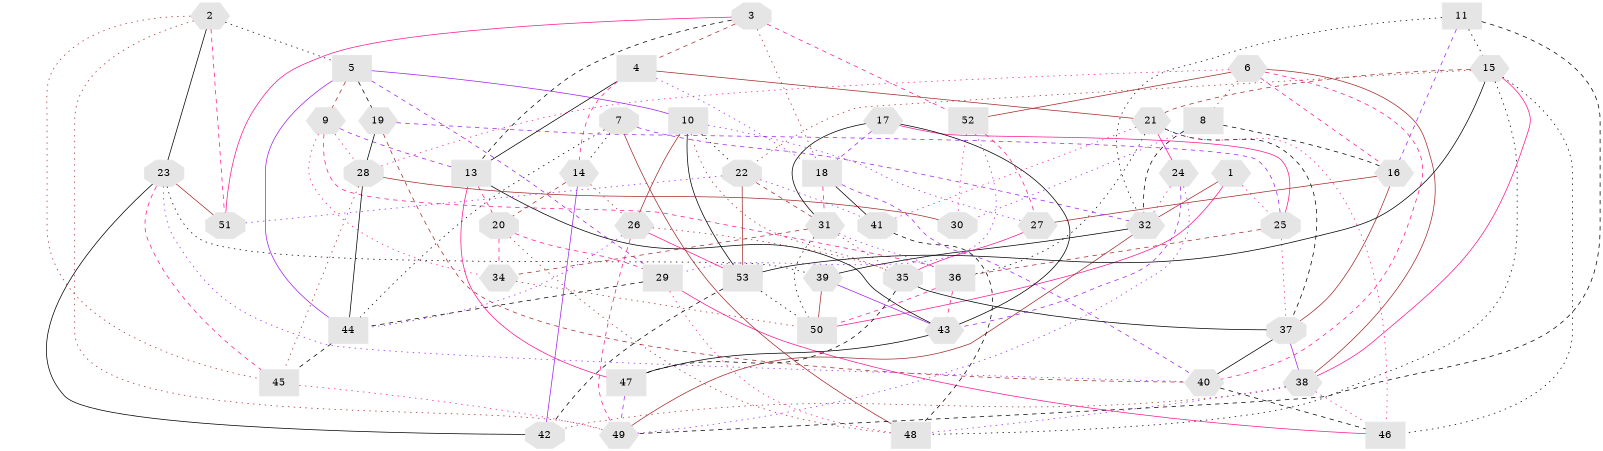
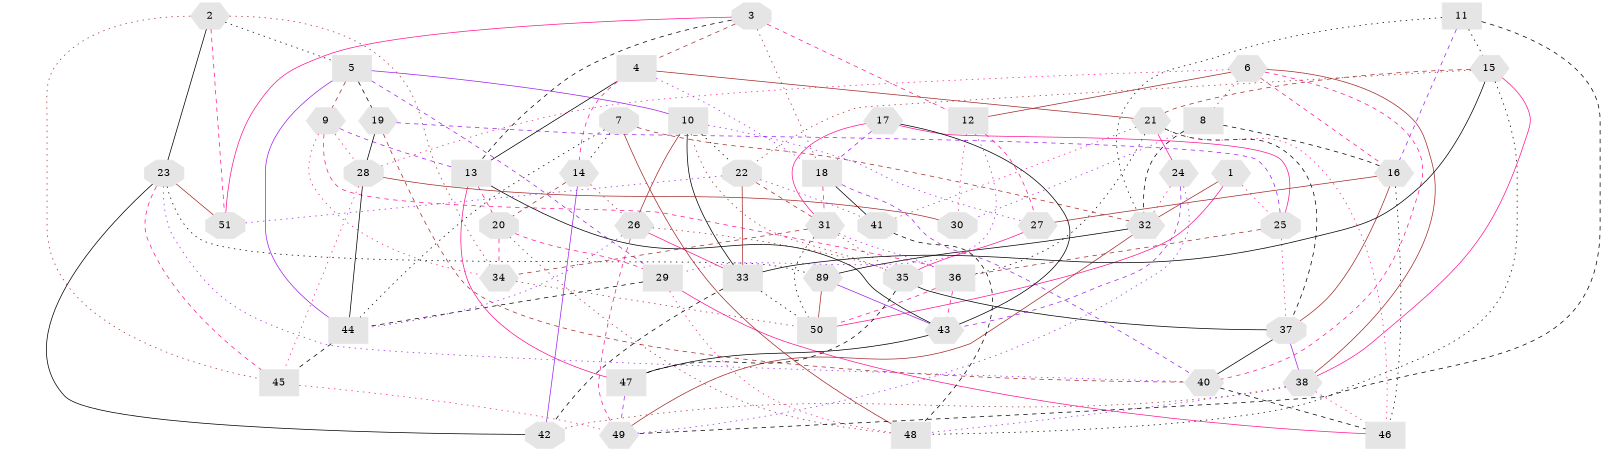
node "52": label "52" -> "12"
edge "17" -- "31": color black -> deeppink
edge "7" -- "32": color purple -> brown
edge "28" -- "45": color brown -> deeppink
node "53": label "53" -> "33"
node "39": label "39" -> "89"
edge "15" -- "46": now "16" -- "46"
edge "2" -- "49": now "2" -- "34"
